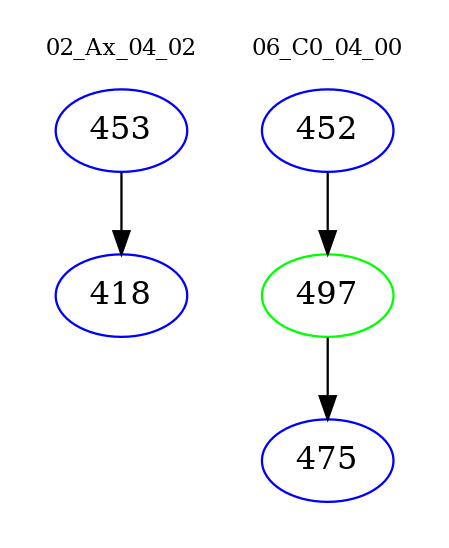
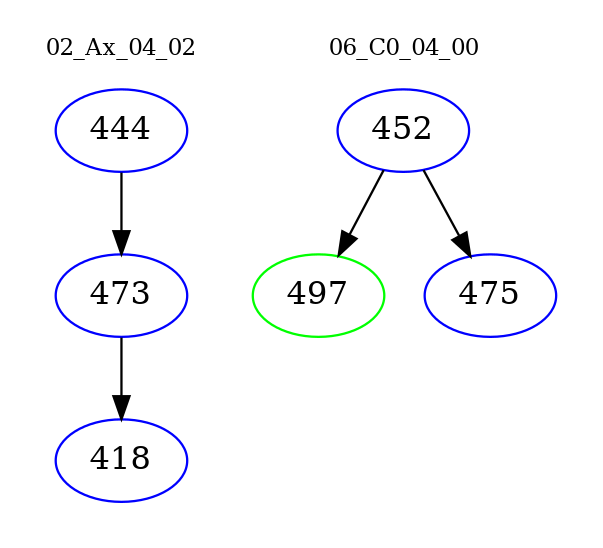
node "444": added
node "453": label "453" -> "473"
edge "497" -> "475": now "452" -> "475"
